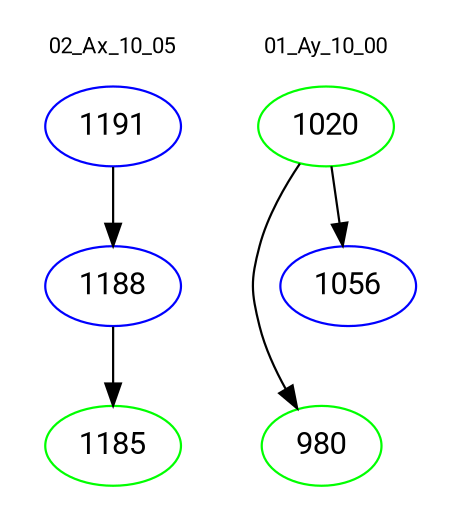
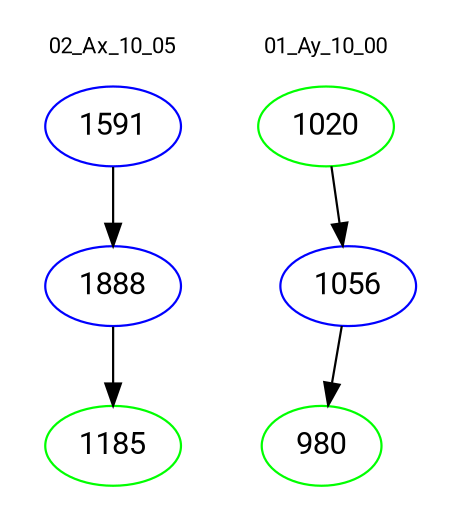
node "1191": label "1191" -> "1591"
edge "1020" -> "980": now "1056" -> "980"
node "1188": label "1188" -> "1888"
